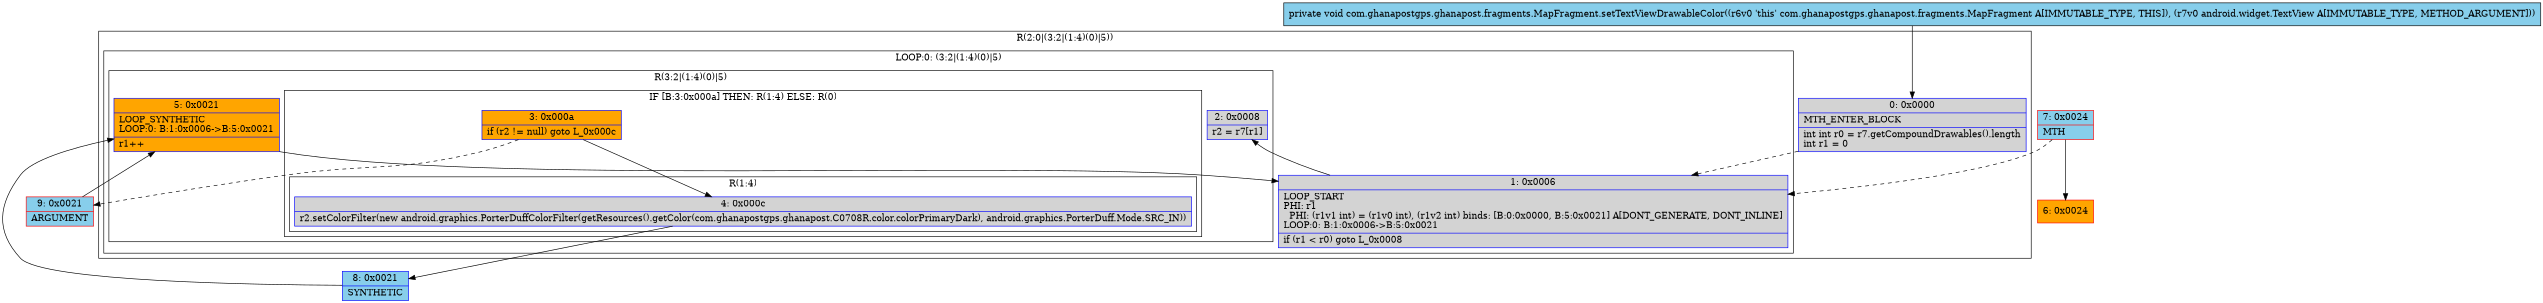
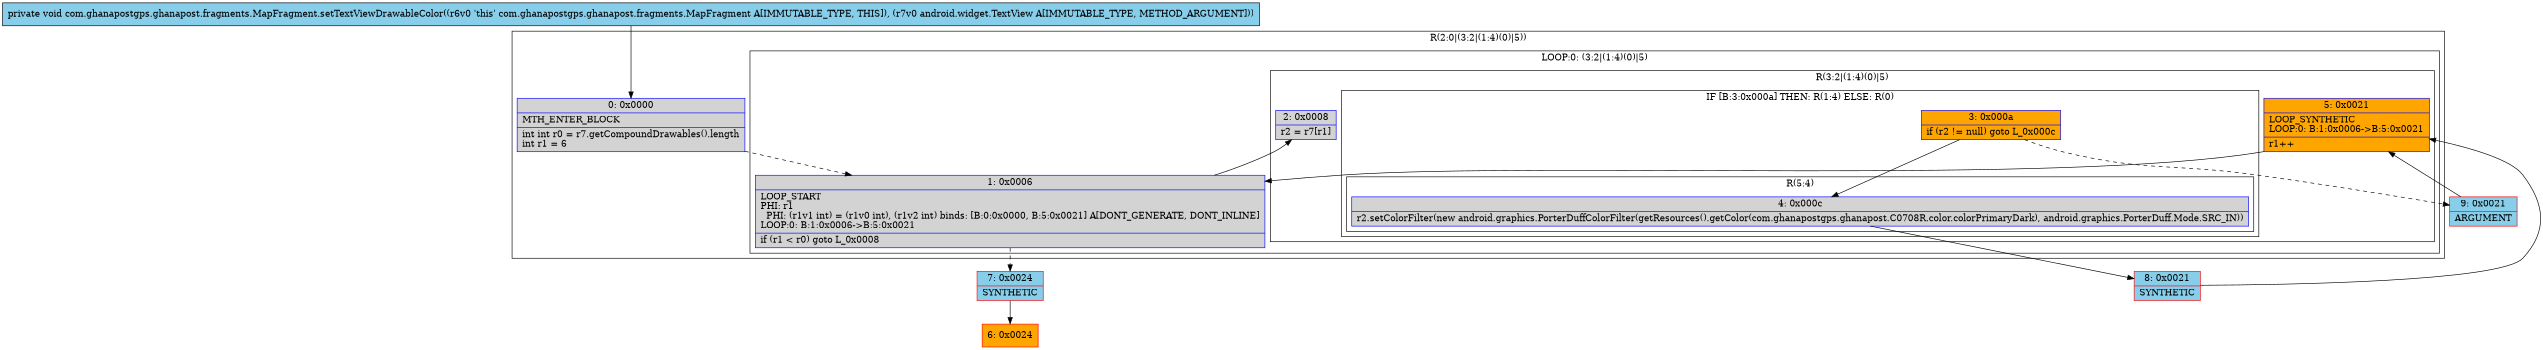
node "7: 0x0024": text "MTH" -> "SYNTHETIC"
node "0: 0x0000": text "int r1 = 0" -> "int r1 = 6"
edge "7: 0x0024" -> "1: 0x0006": reversed
cluster "R(1:4)": label "R(1:4)" -> "R(5:4)"
node "8: 0x0021": color blue -> red
